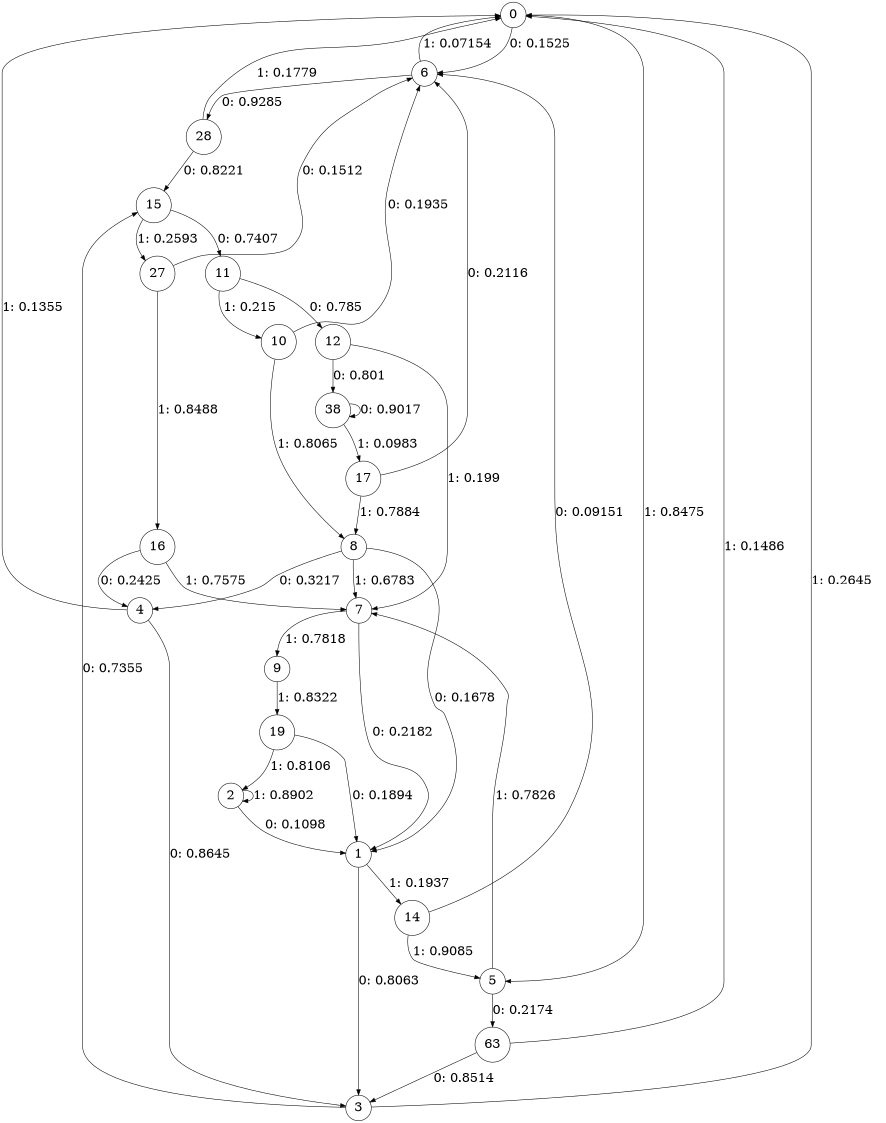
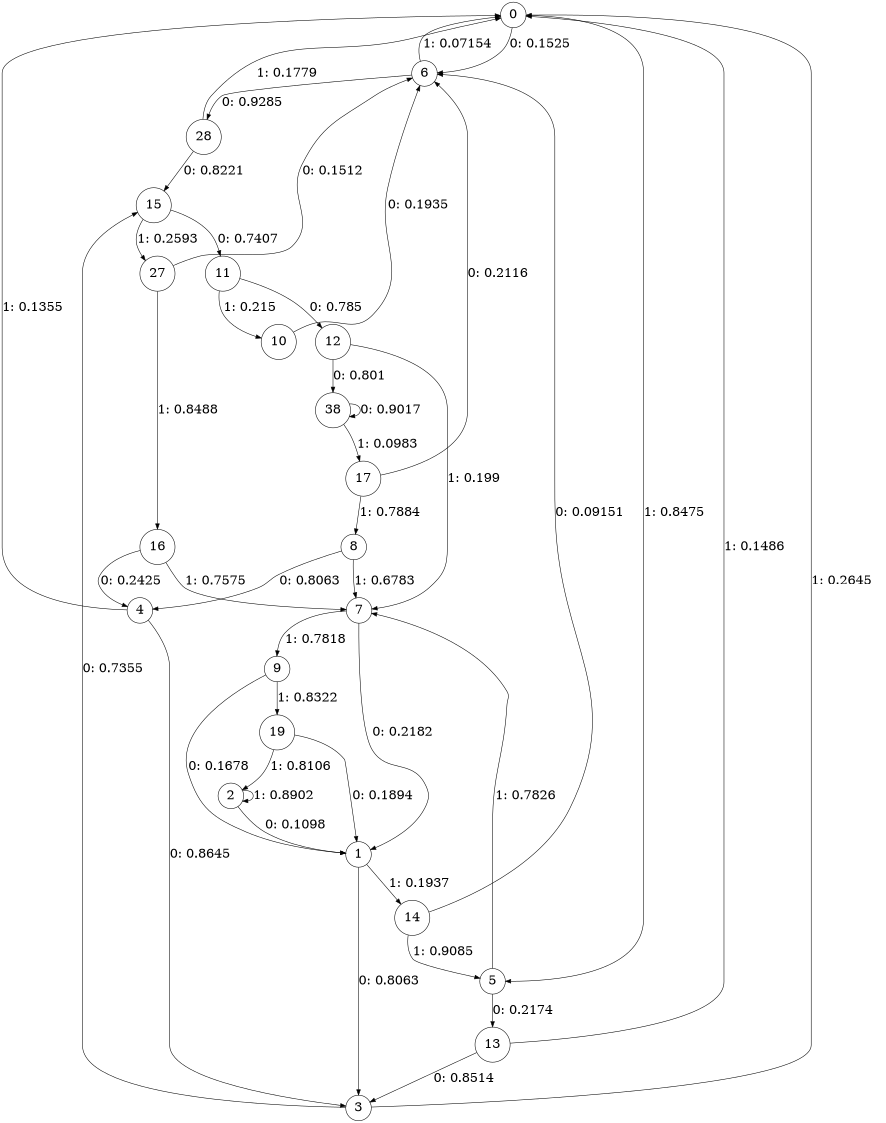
edge "10" -> "8": removed, label "1: 0.8065"
edge "8" -> "4": label "0: 0.3217   " -> "0: 0.8063   "
edge "8" -> "1": now "9" -> "1"
node "63": label "63" -> "13"
